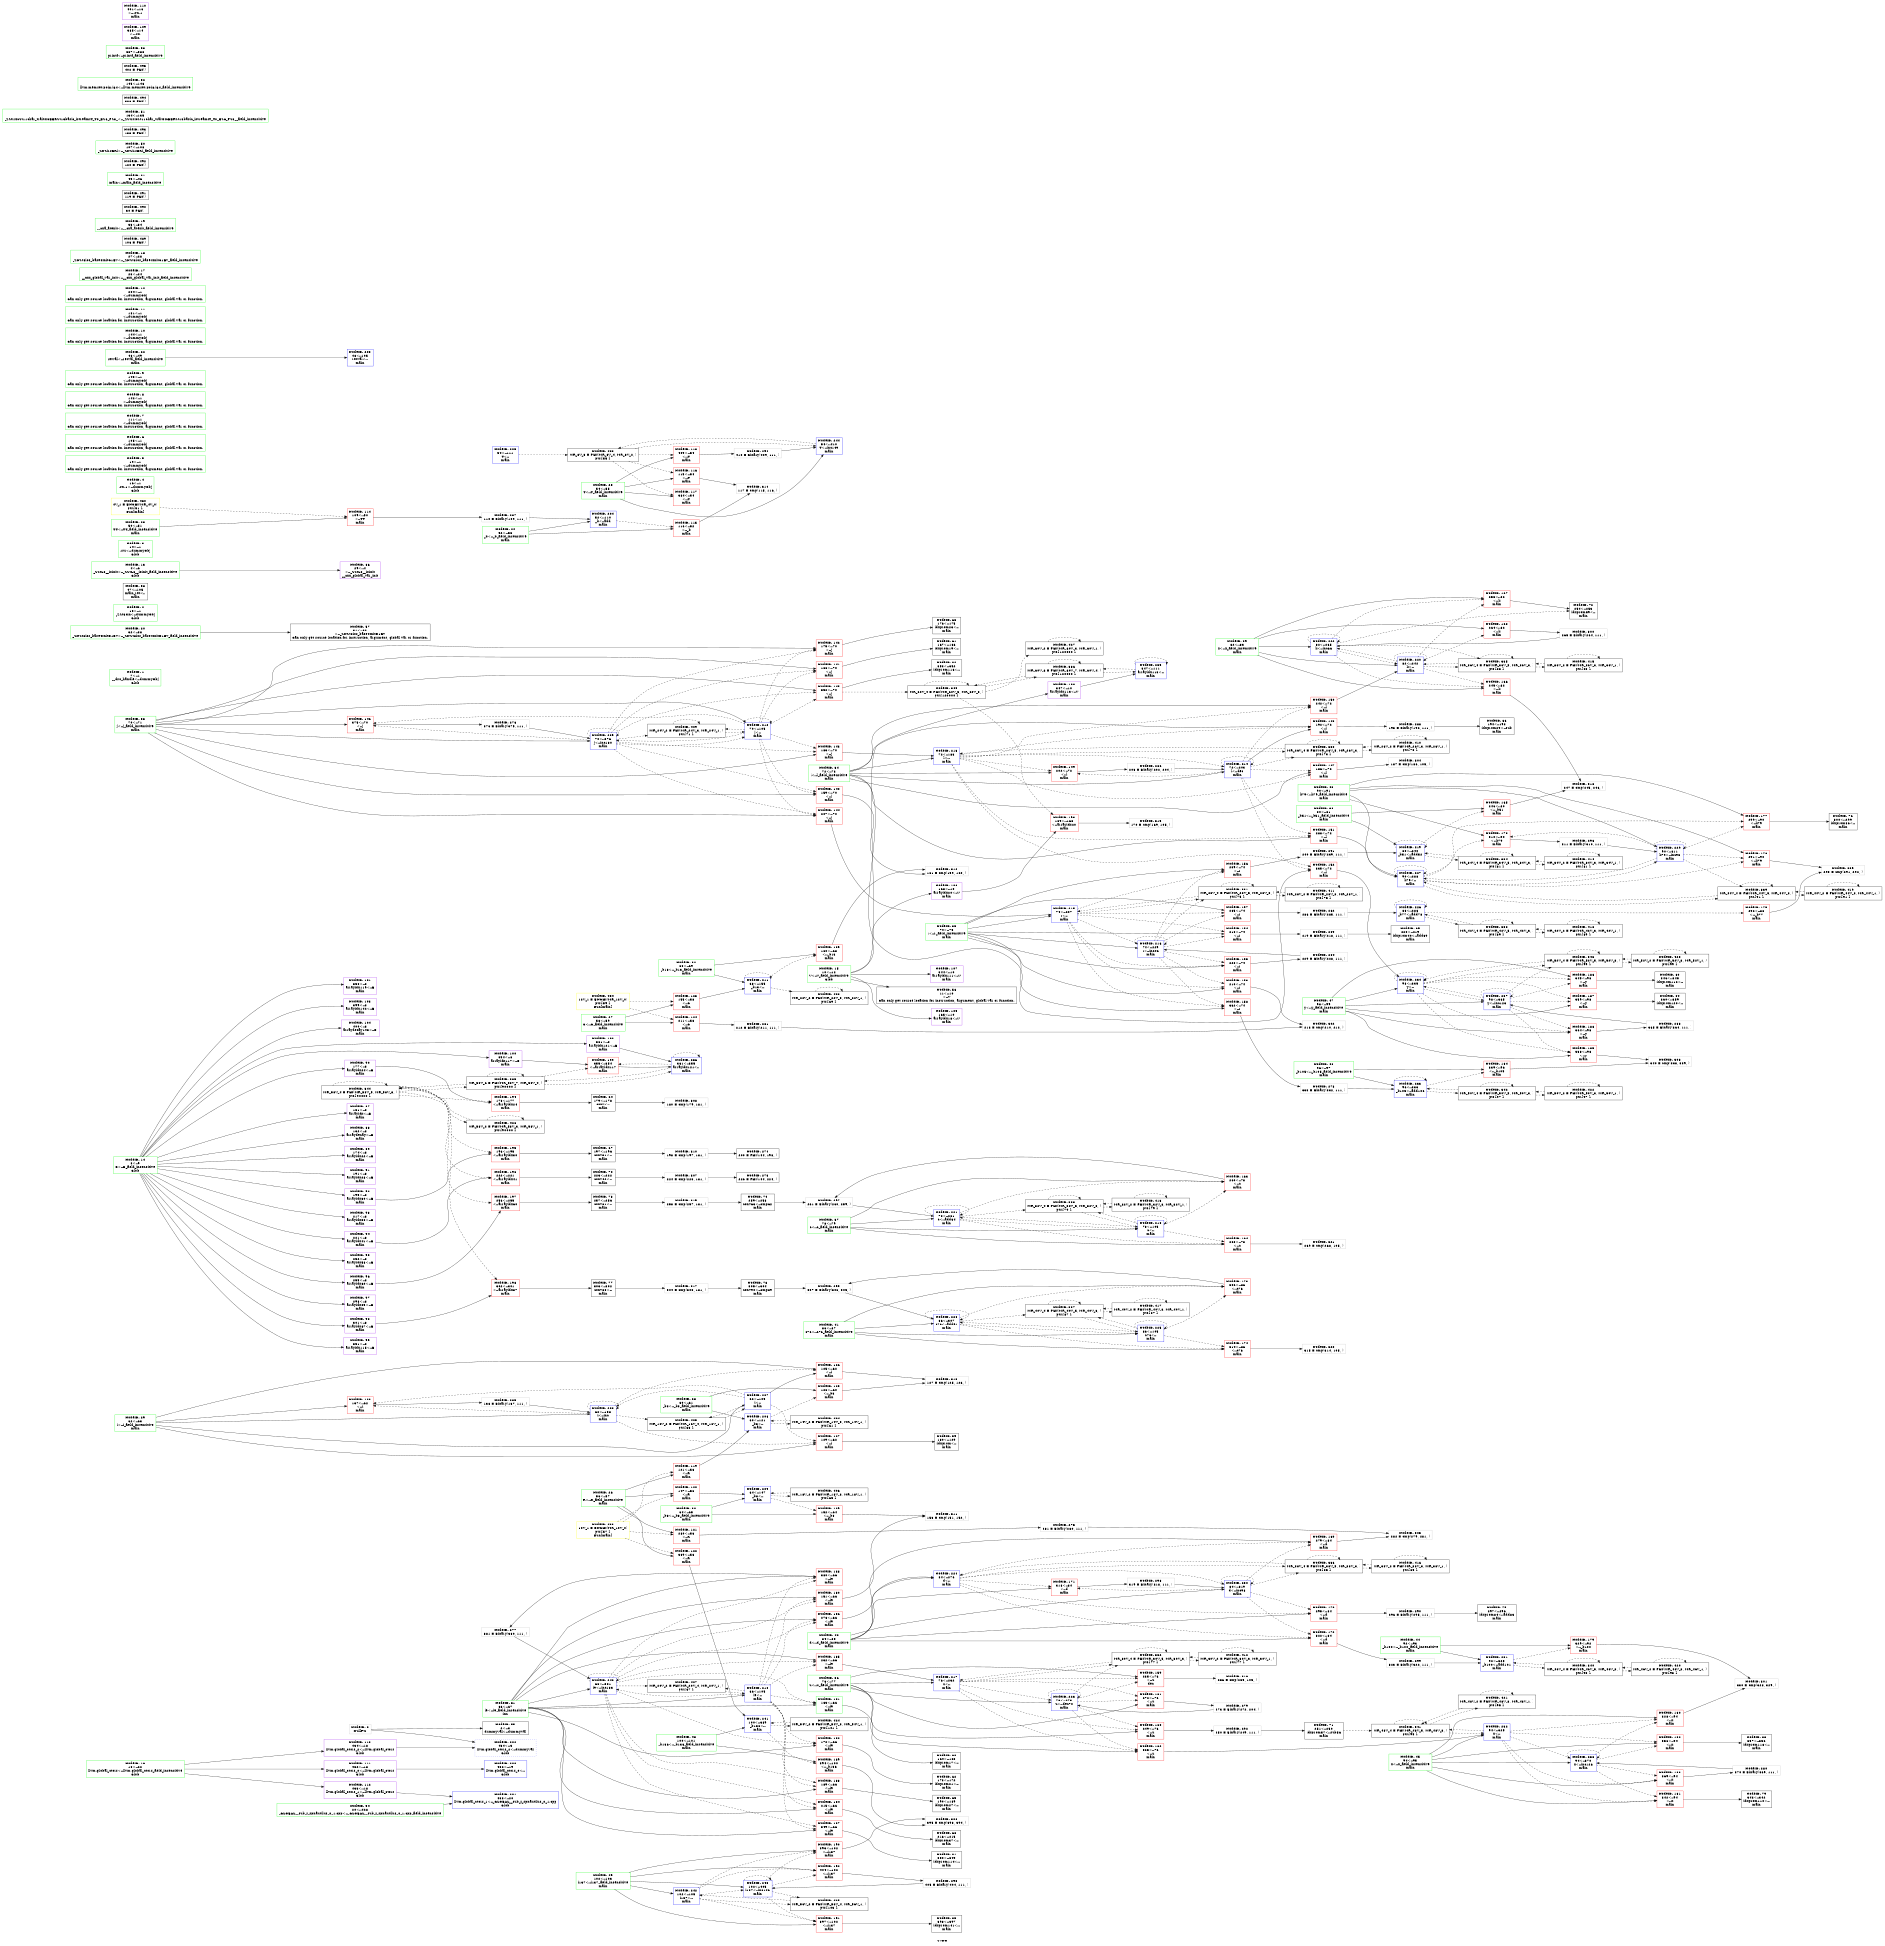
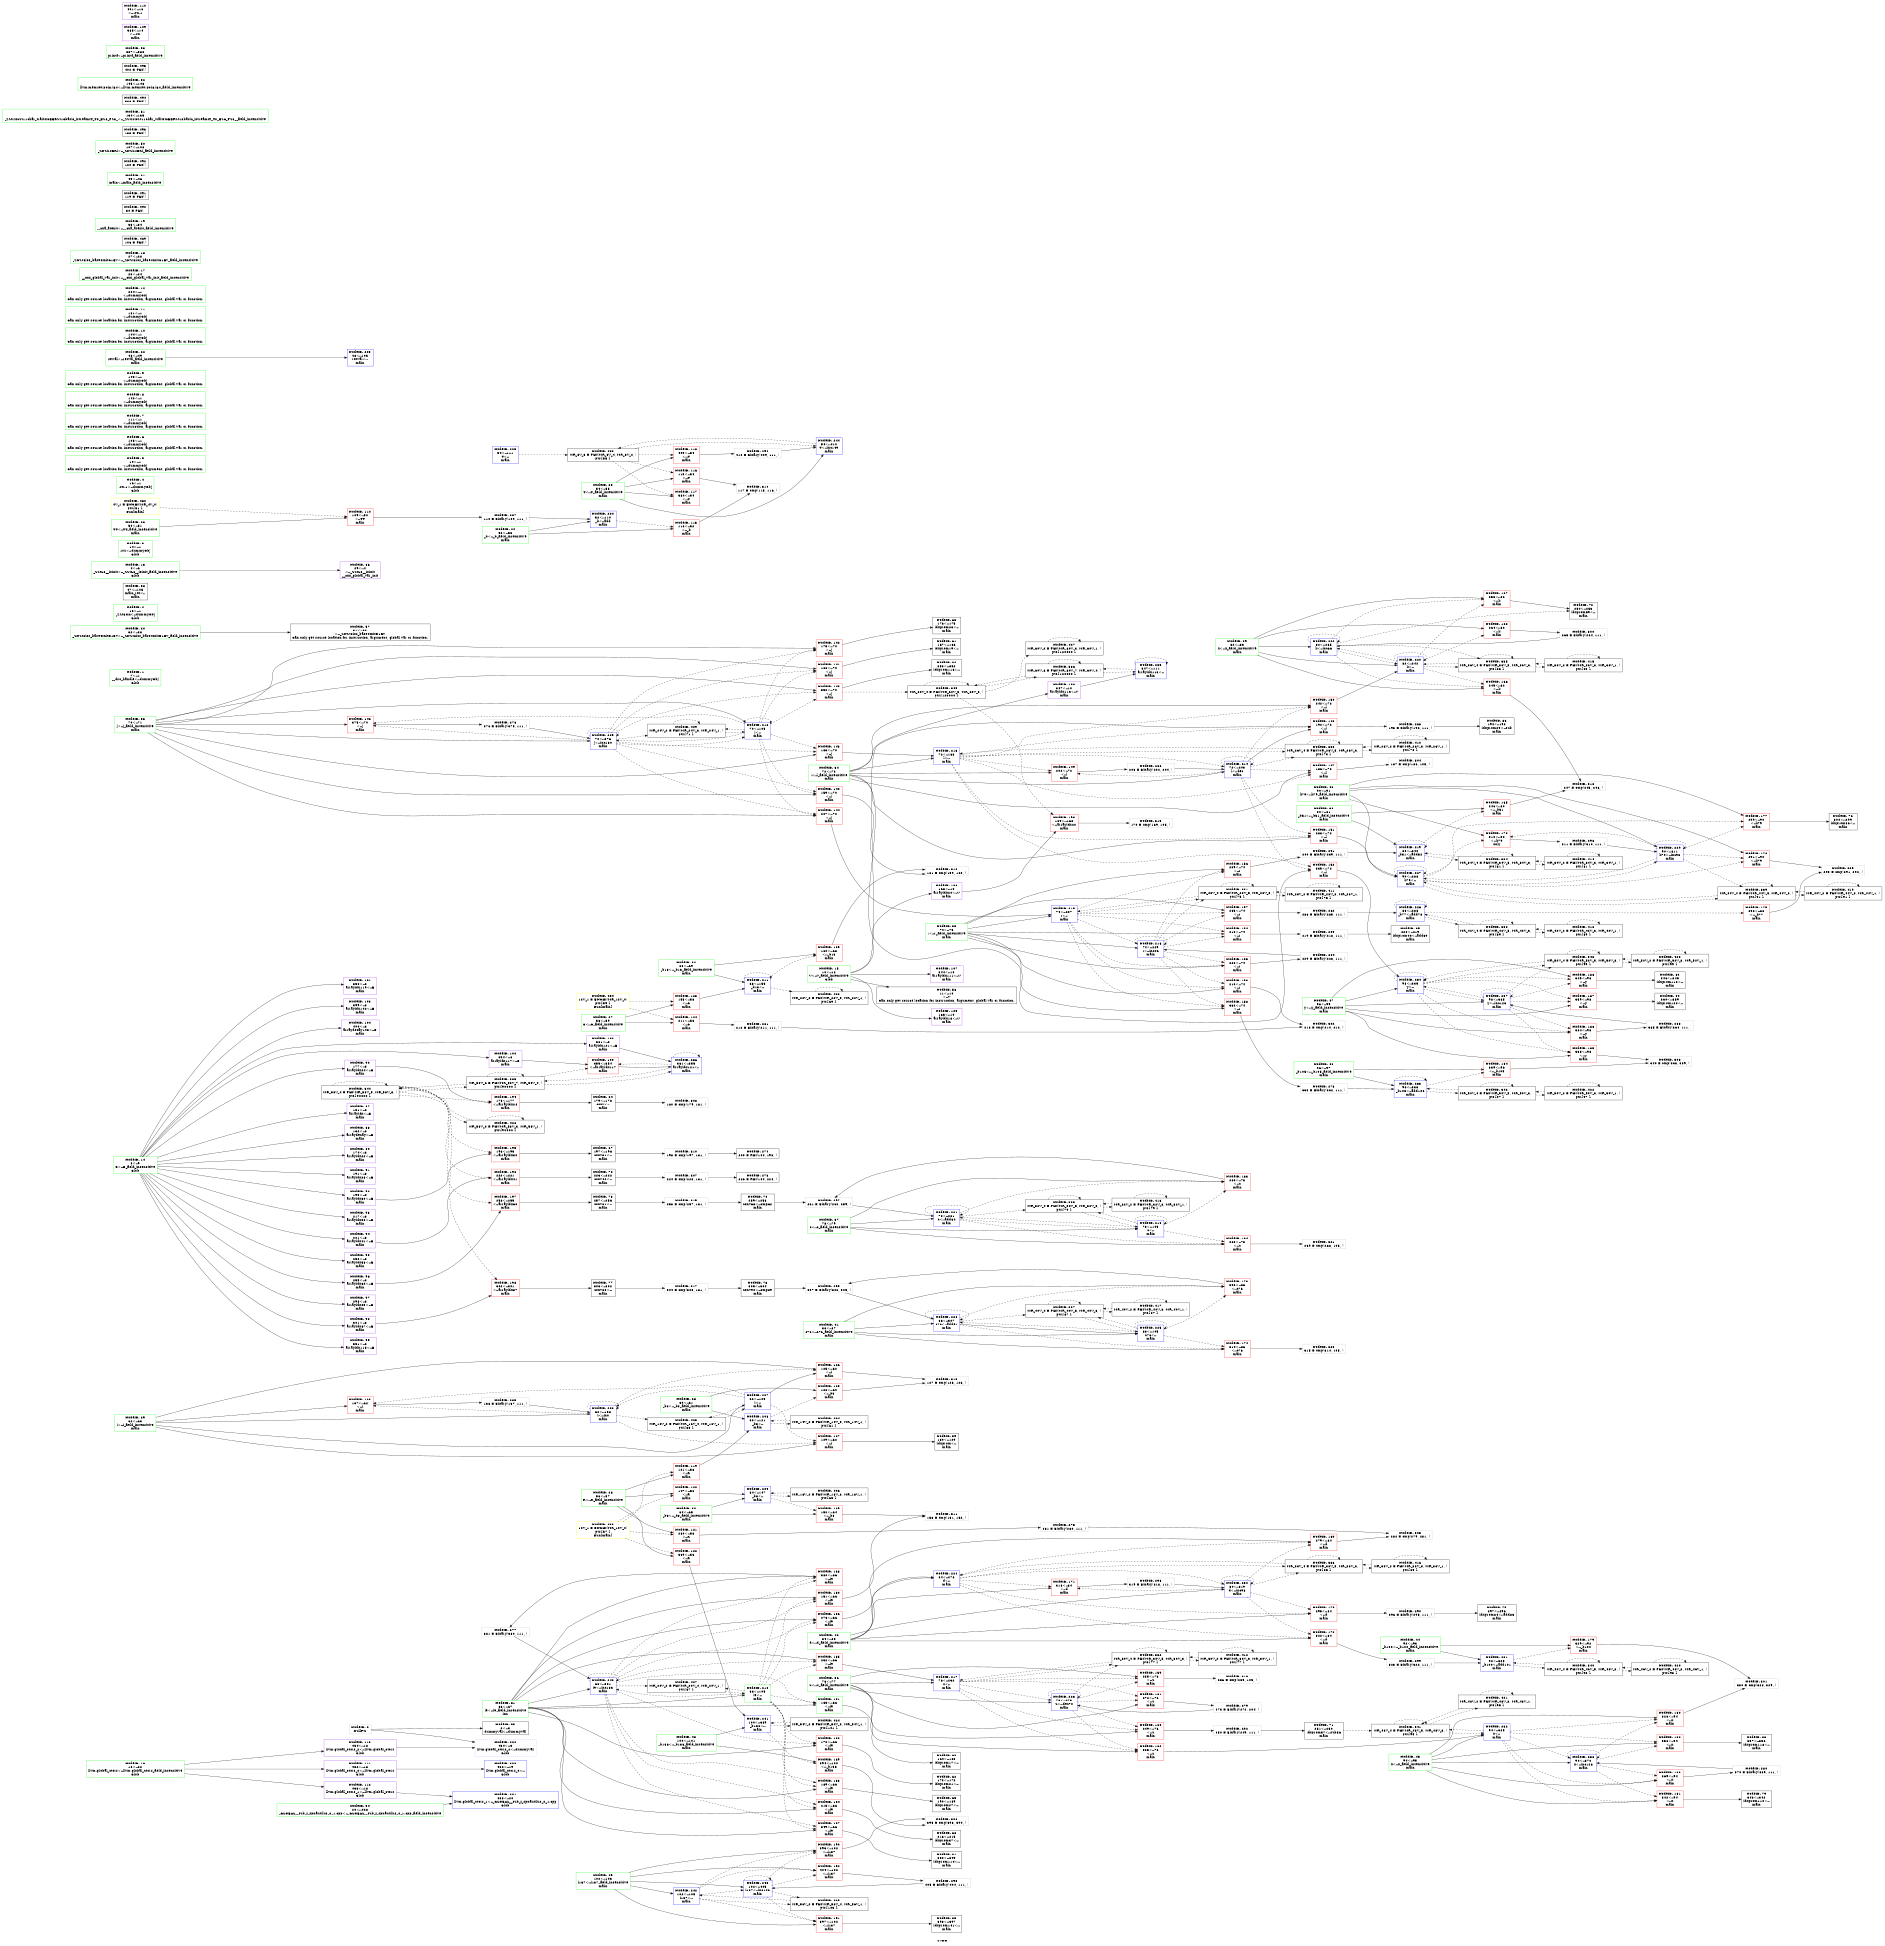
node "NodeID: 178": text "main" -> "only"
edge "NodeID: 228" -> "NodeID: 225": style dashed -> solid
node "NodeID: 159": text "dec" -> "main"
node "NodeID: 210": color blue -> green
